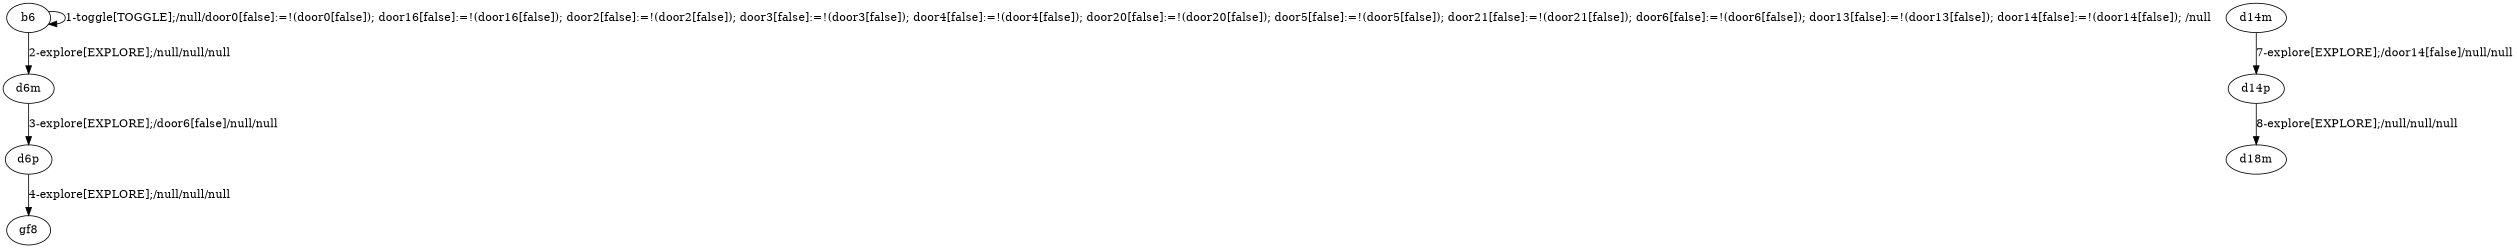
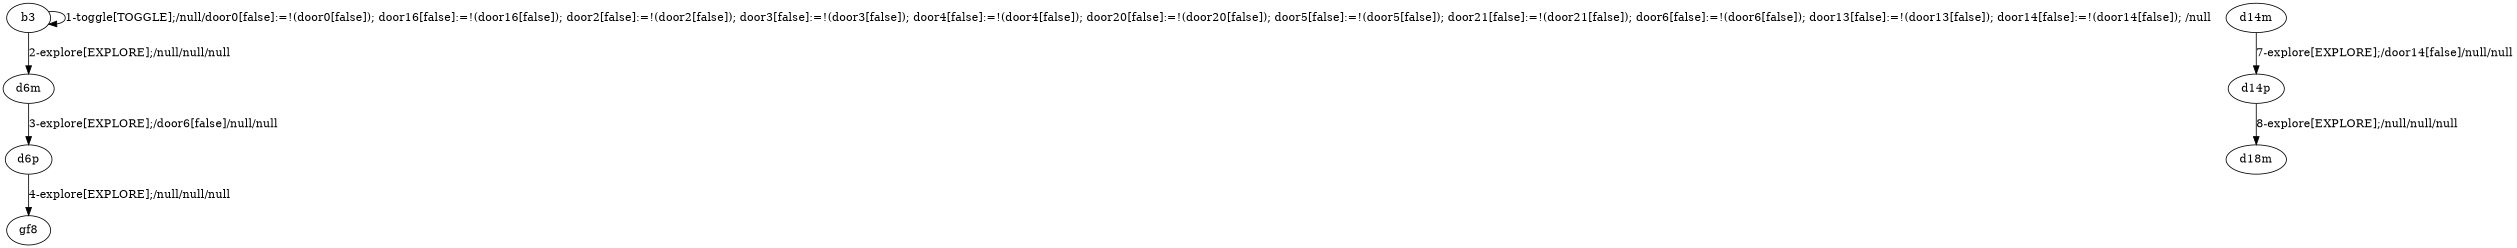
node "b6": label "b6" -> "b3"
